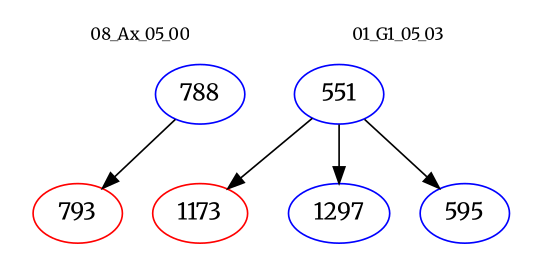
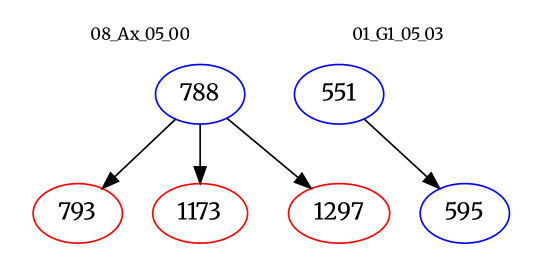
edge "551" -> "1173": now "788" -> "1173"
edge "551" -> "1297": now "788" -> "1297"
node "1297": color blue -> red
